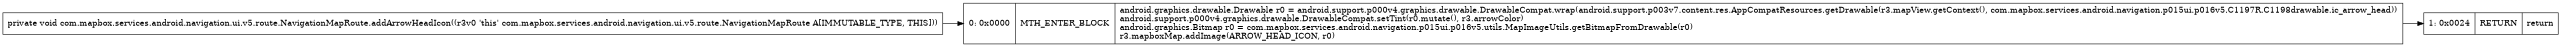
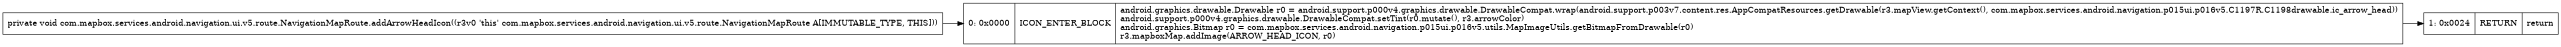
node "0: 0x0000": text "MTH_ENTER_BLOCK" -> "ICON_ENTER_BLOCK"
